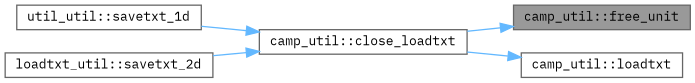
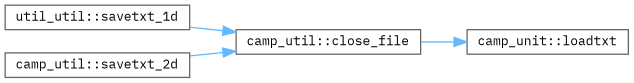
node "camp_util::free_unit": removed
node "camp_util::close_loadtxt": label "camp_util::close_loadtxt" -> "camp_util::close_file"
node "loadtxt_util::savetxt_2d": label "loadtxt_util::savetxt_2d" -> "camp_util::savetxt_2d"
node "camp_util::loadtxt": label "camp_util::loadtxt" -> "camp_unit::loadtxt"
